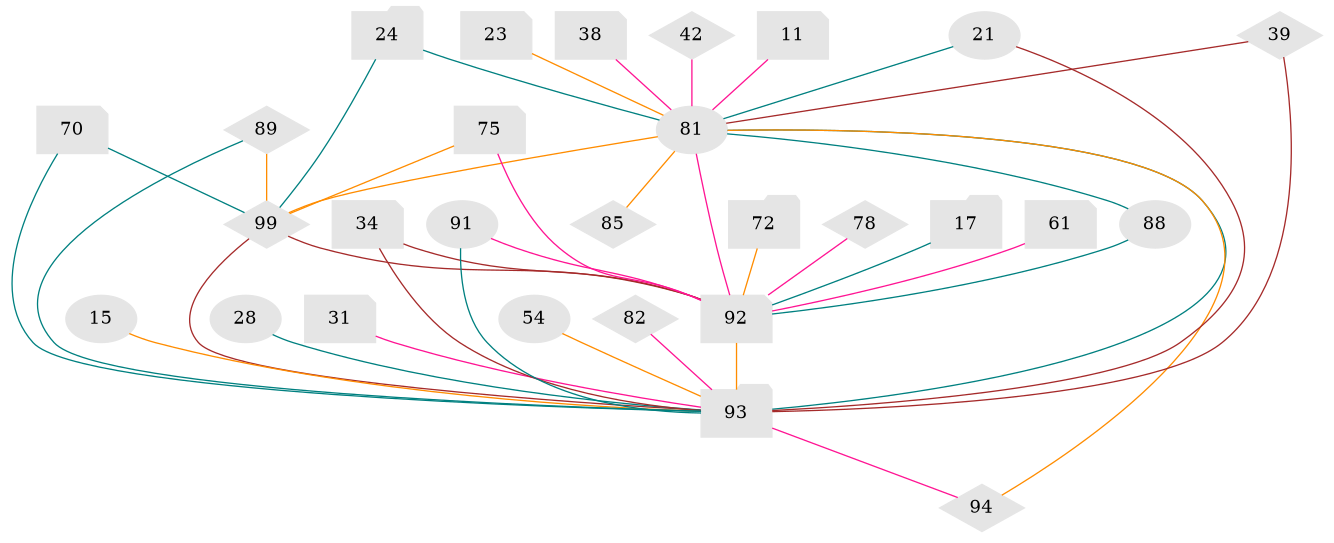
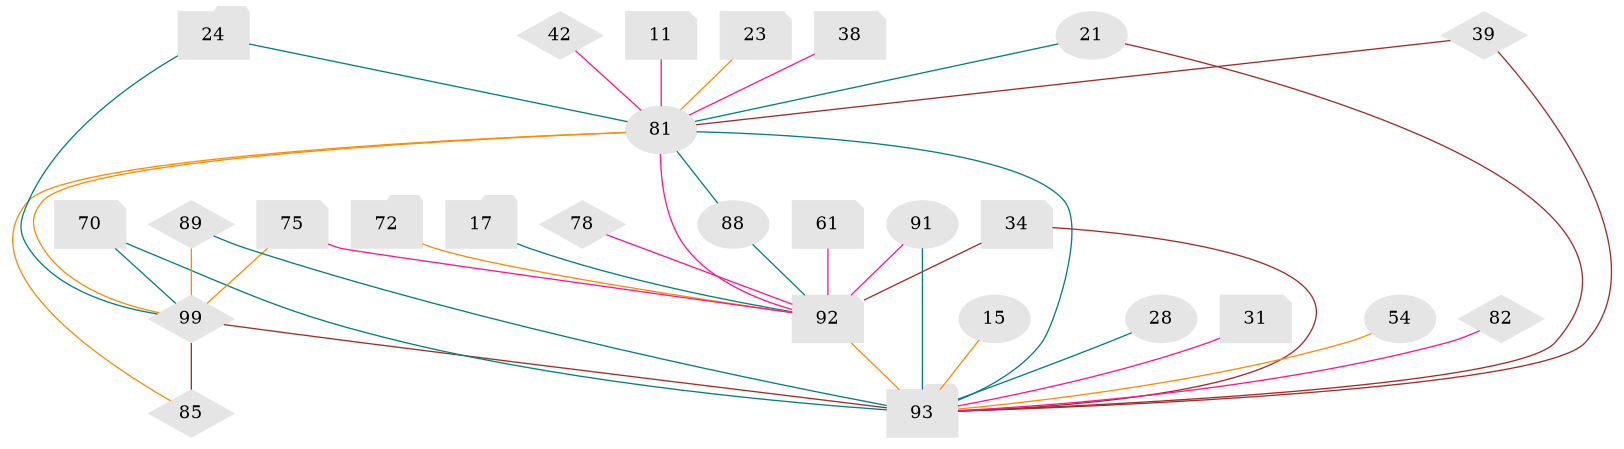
edge "99" -- "92": now "99" -- "85"
node "94": removed
